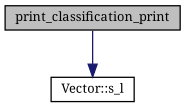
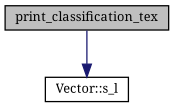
node "print_classification_print": label "print_classification_print" -> "print_classification_tex"
